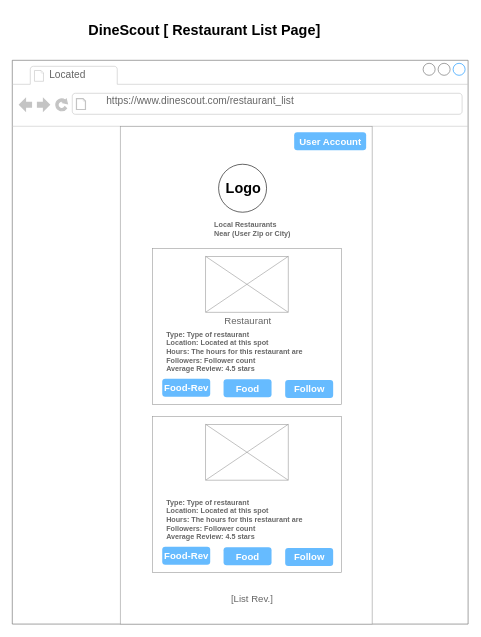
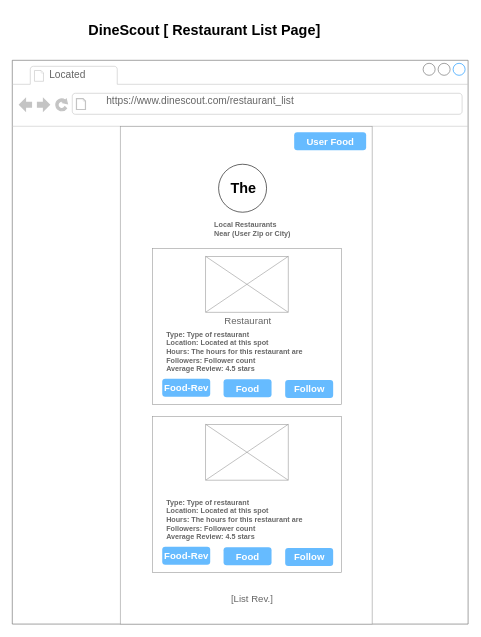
node "User Account": label "User Account" -> "User Food"
node "Logo": label "Logo" -> "The"
